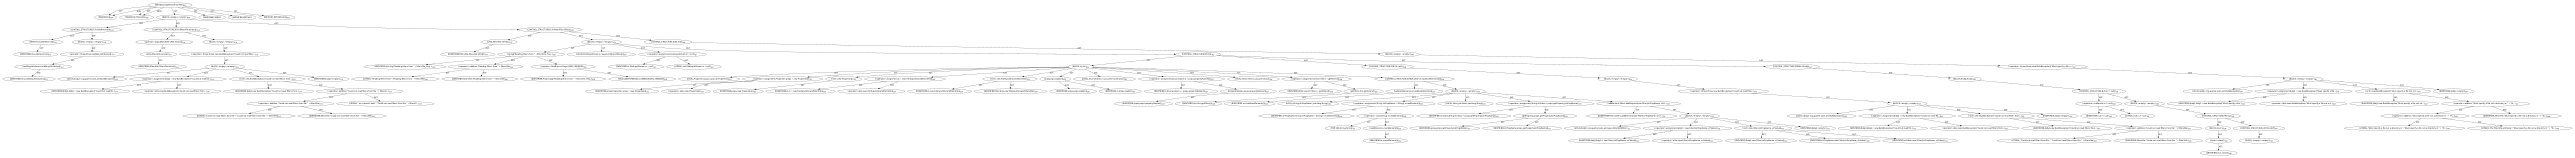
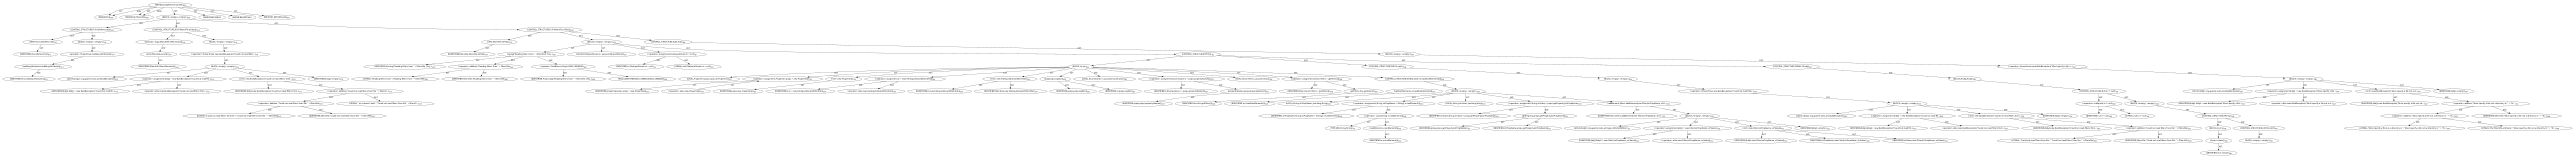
edge "(<operator>.assignment,Properties props = new Properties())" -> "(<operator>.alloc,new Properties())": reversed
edge "(CONTROL_STRUCTURE,WHILE,while (e.hasMoreElements()))" -> "(hasMoreElements,e.hasMoreElements())": removed, label "AST:"
